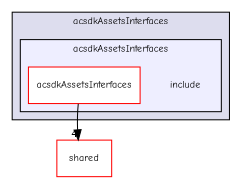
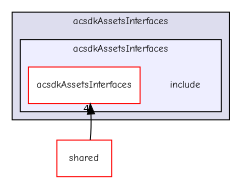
edge "acsdkAssetsInterfaces" -> "shared": reversed
